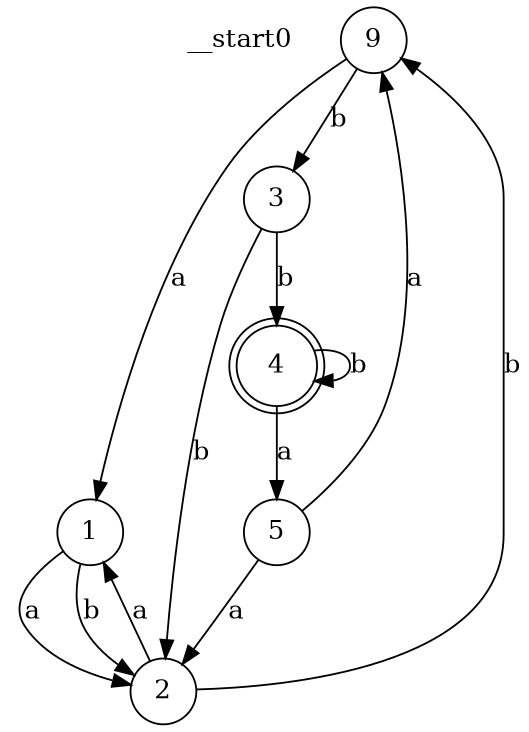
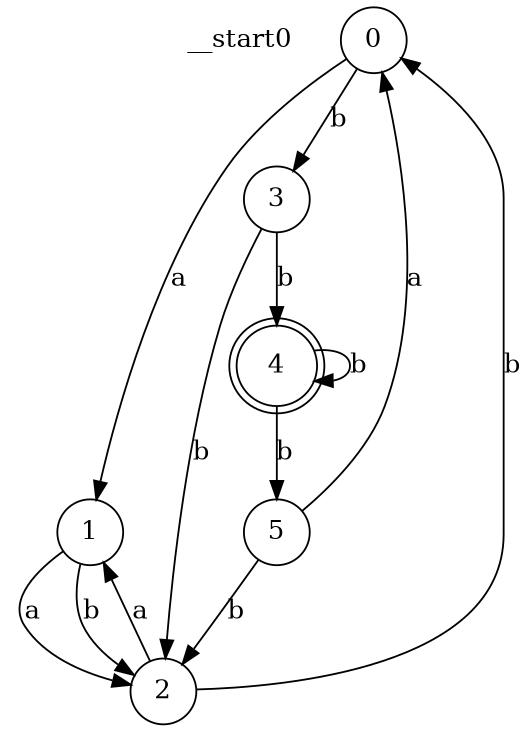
node "9": label "9" -> "0"
edge "4" -> "5": label "a" -> "b"
edge "5" -> "2": label "a" -> "b"
